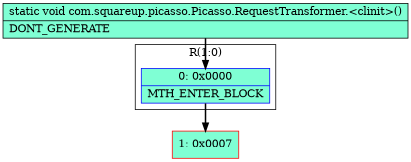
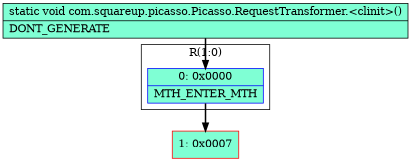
node "0: 0x0000": text "MTH_ENTER_BLOCK" -> "MTH_ENTER_MTH"
